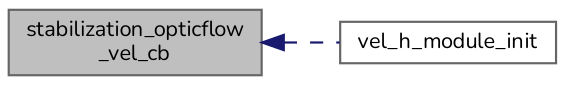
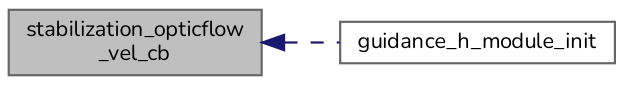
node "vel_h_module_init": label "vel_h_module_init" -> "guidance_h_module_init"
